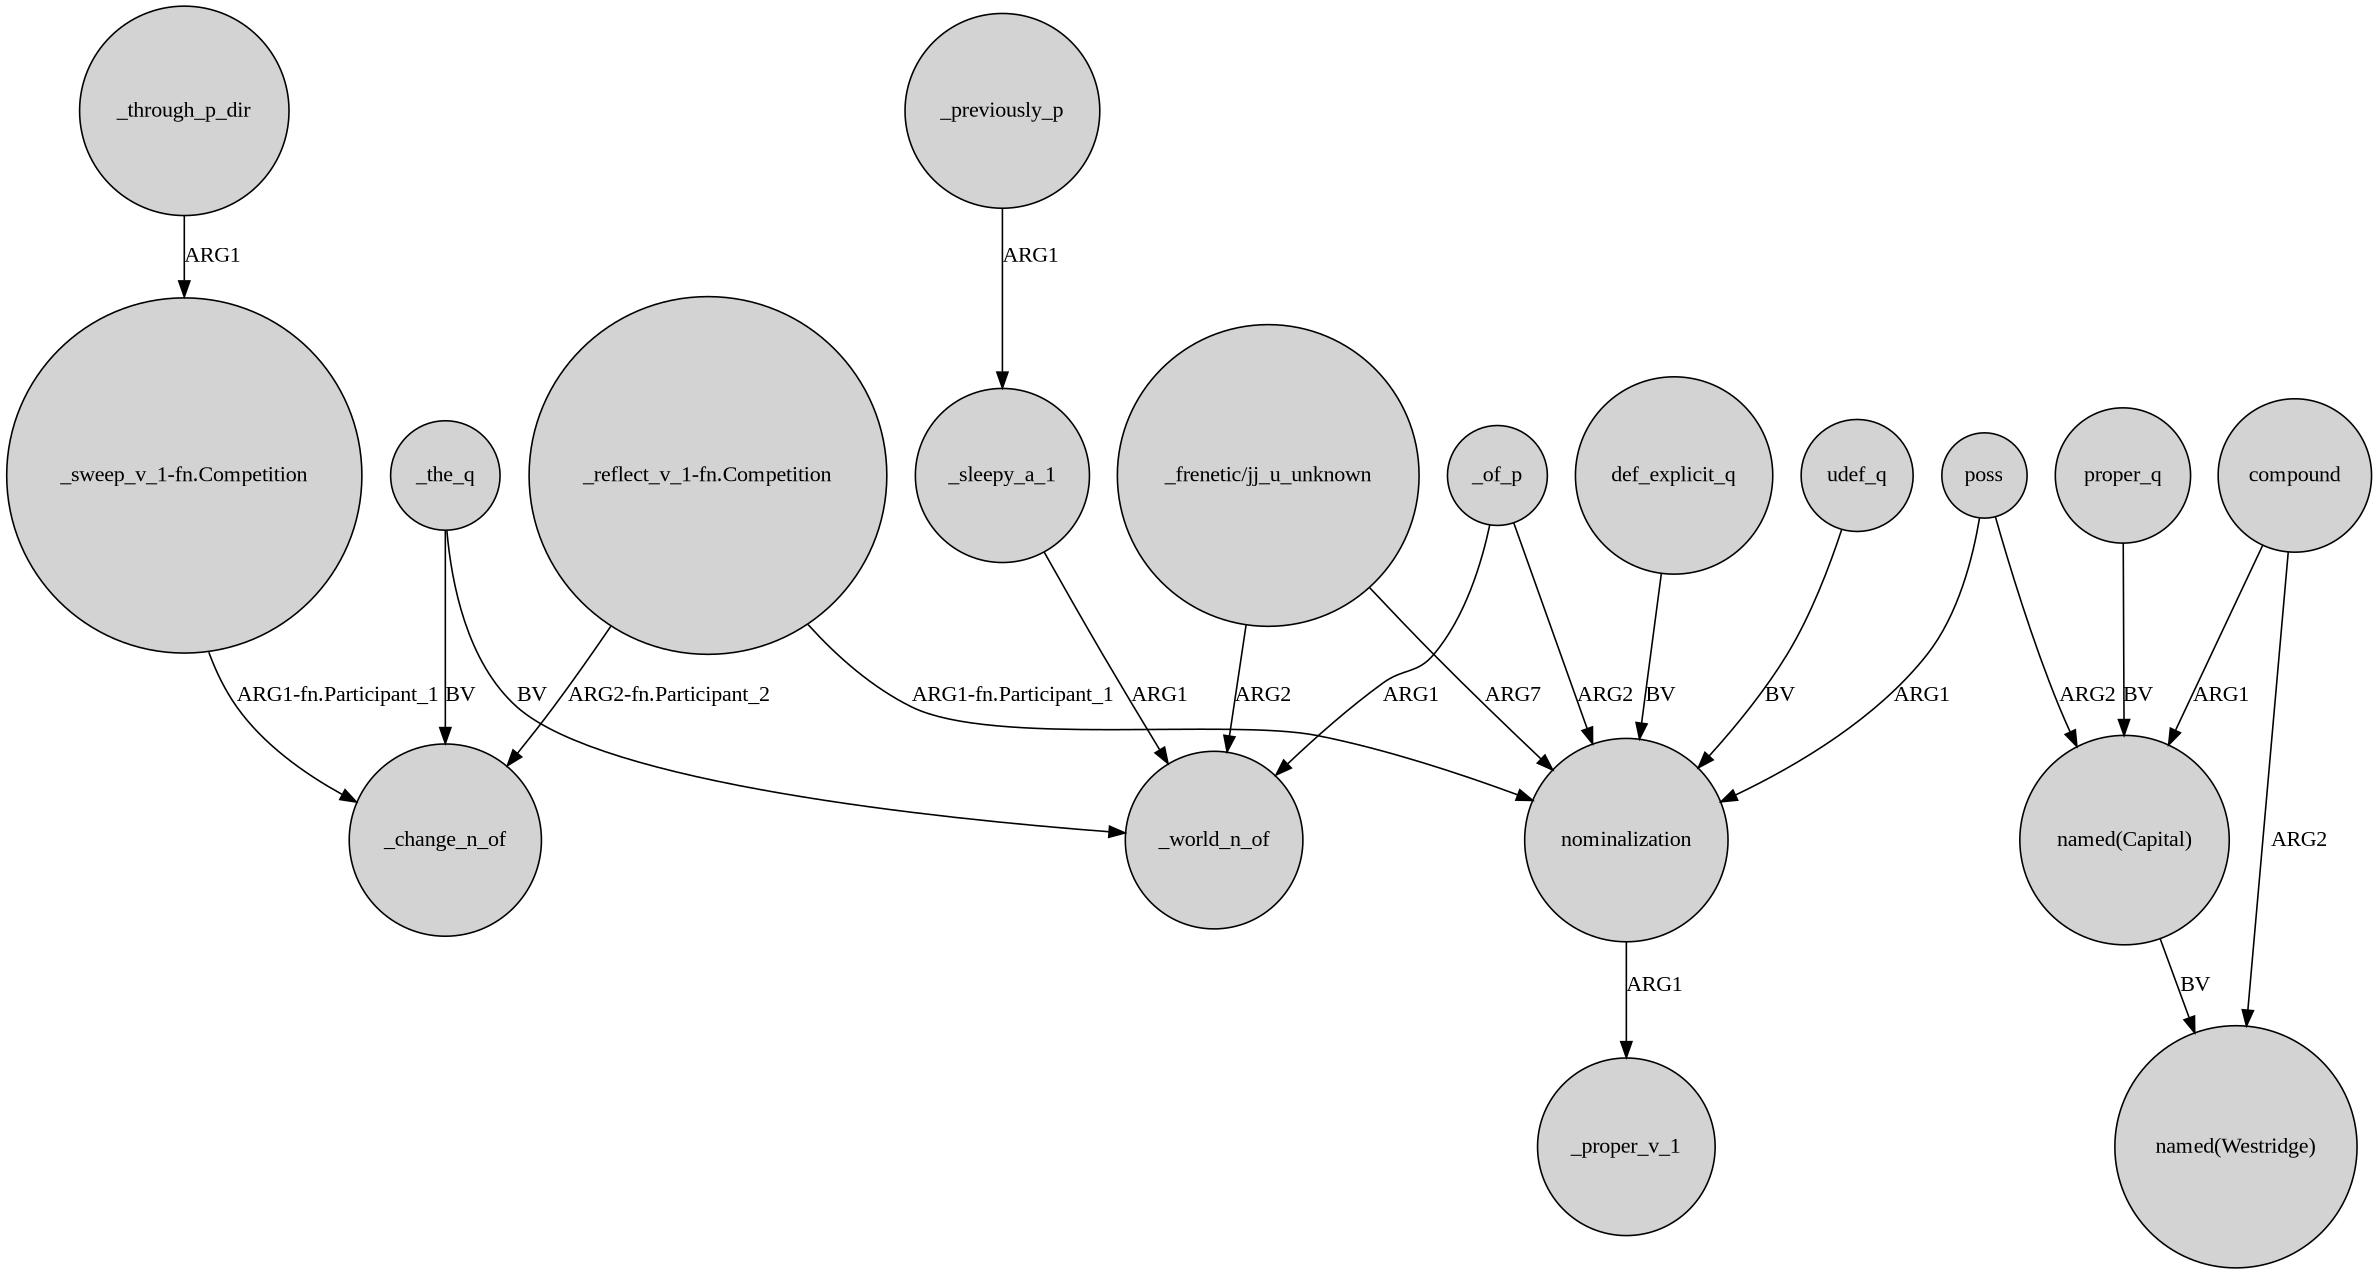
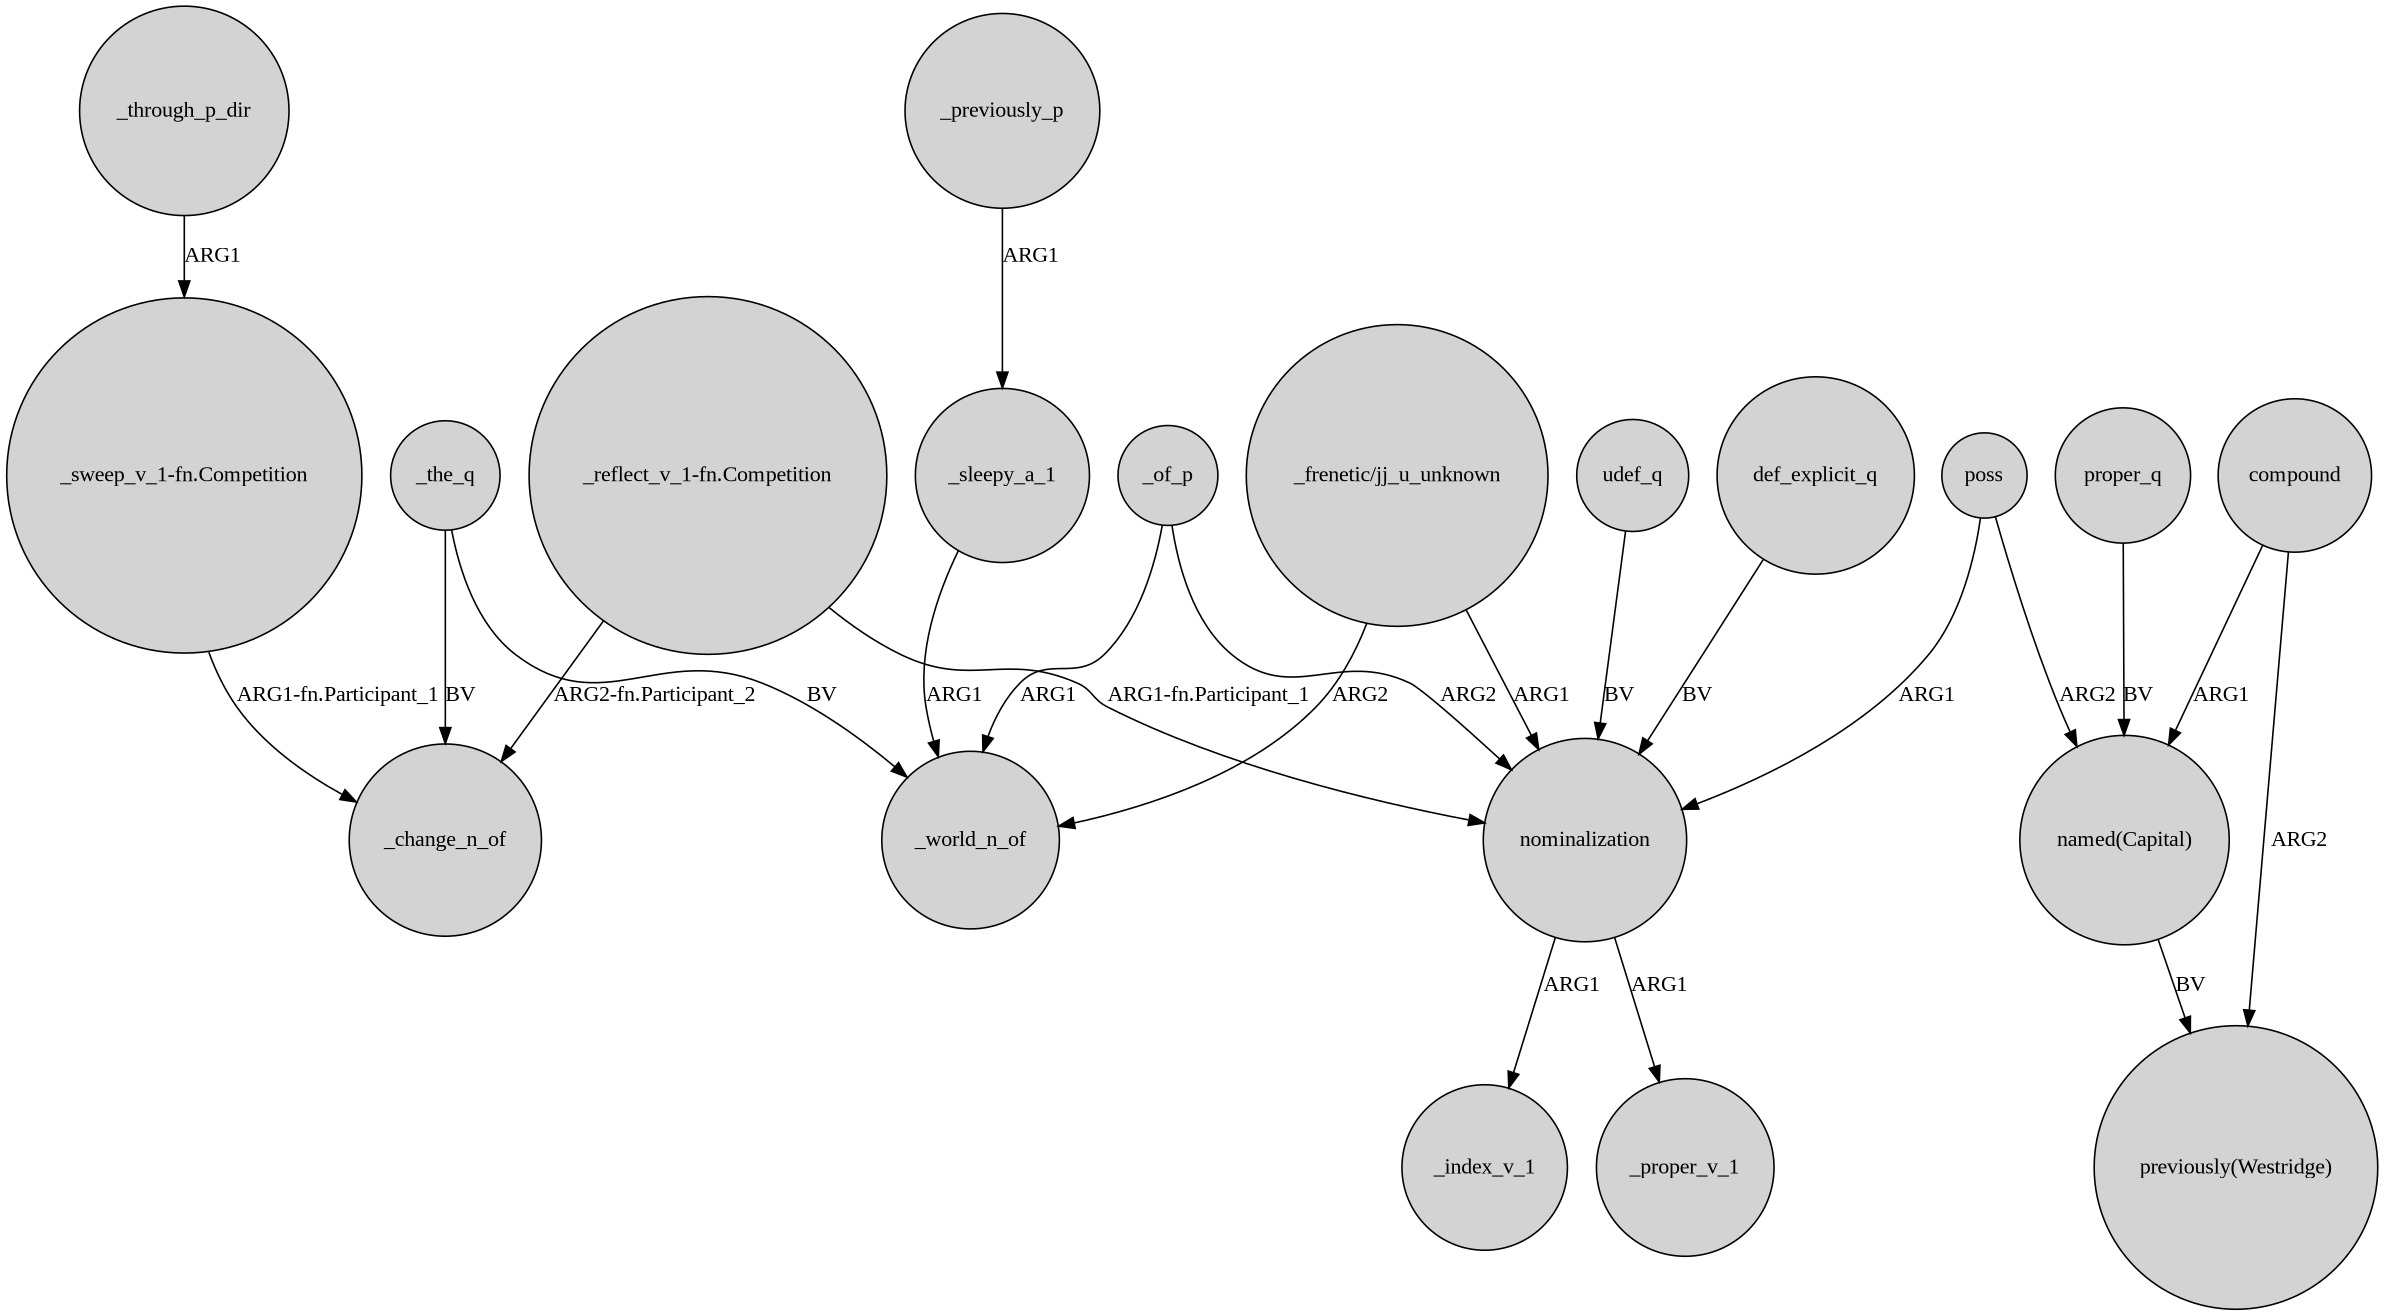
edge "_frenetic/jj_u_unknown" -> "nominalization": label "ARG7" -> "ARG1"
node "named(Westridge)": label "named(Westridge)" -> "previously(Westridge)"
node "_index_v_1": added
